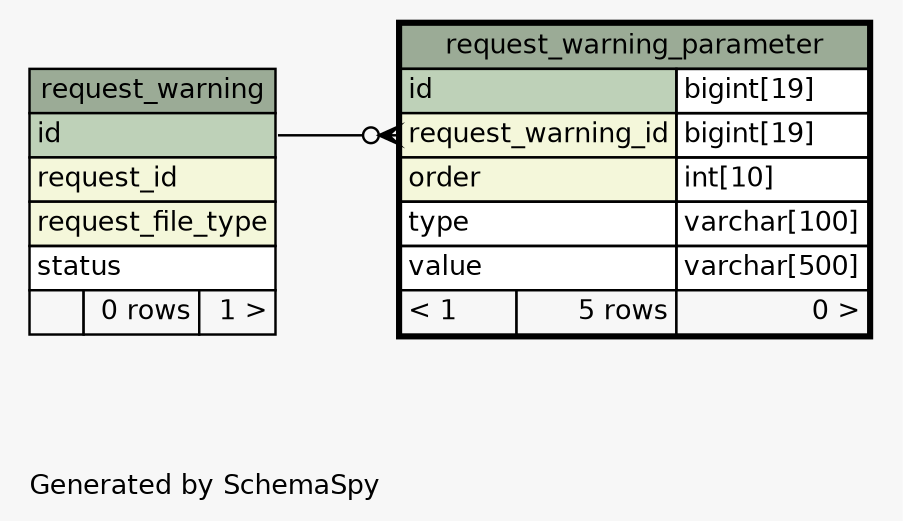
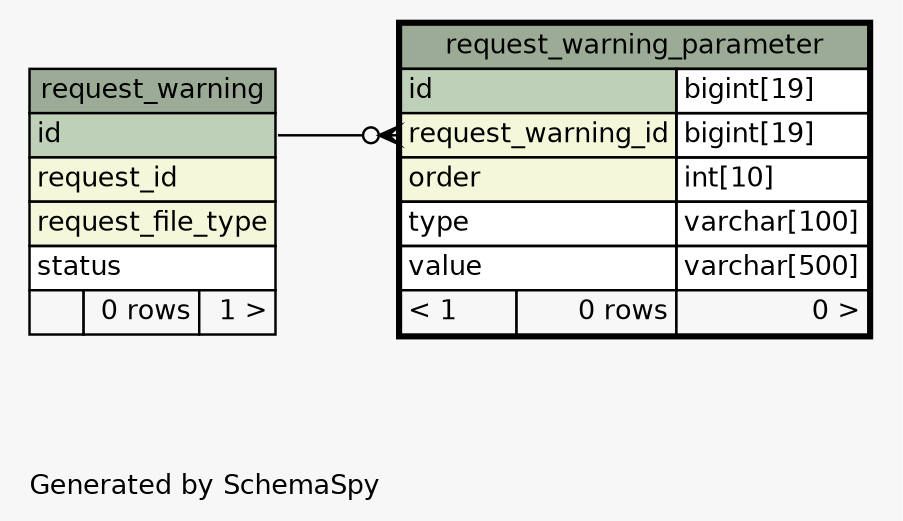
node "request_warning_parameter": text "5 rows" -> "0 rows"
